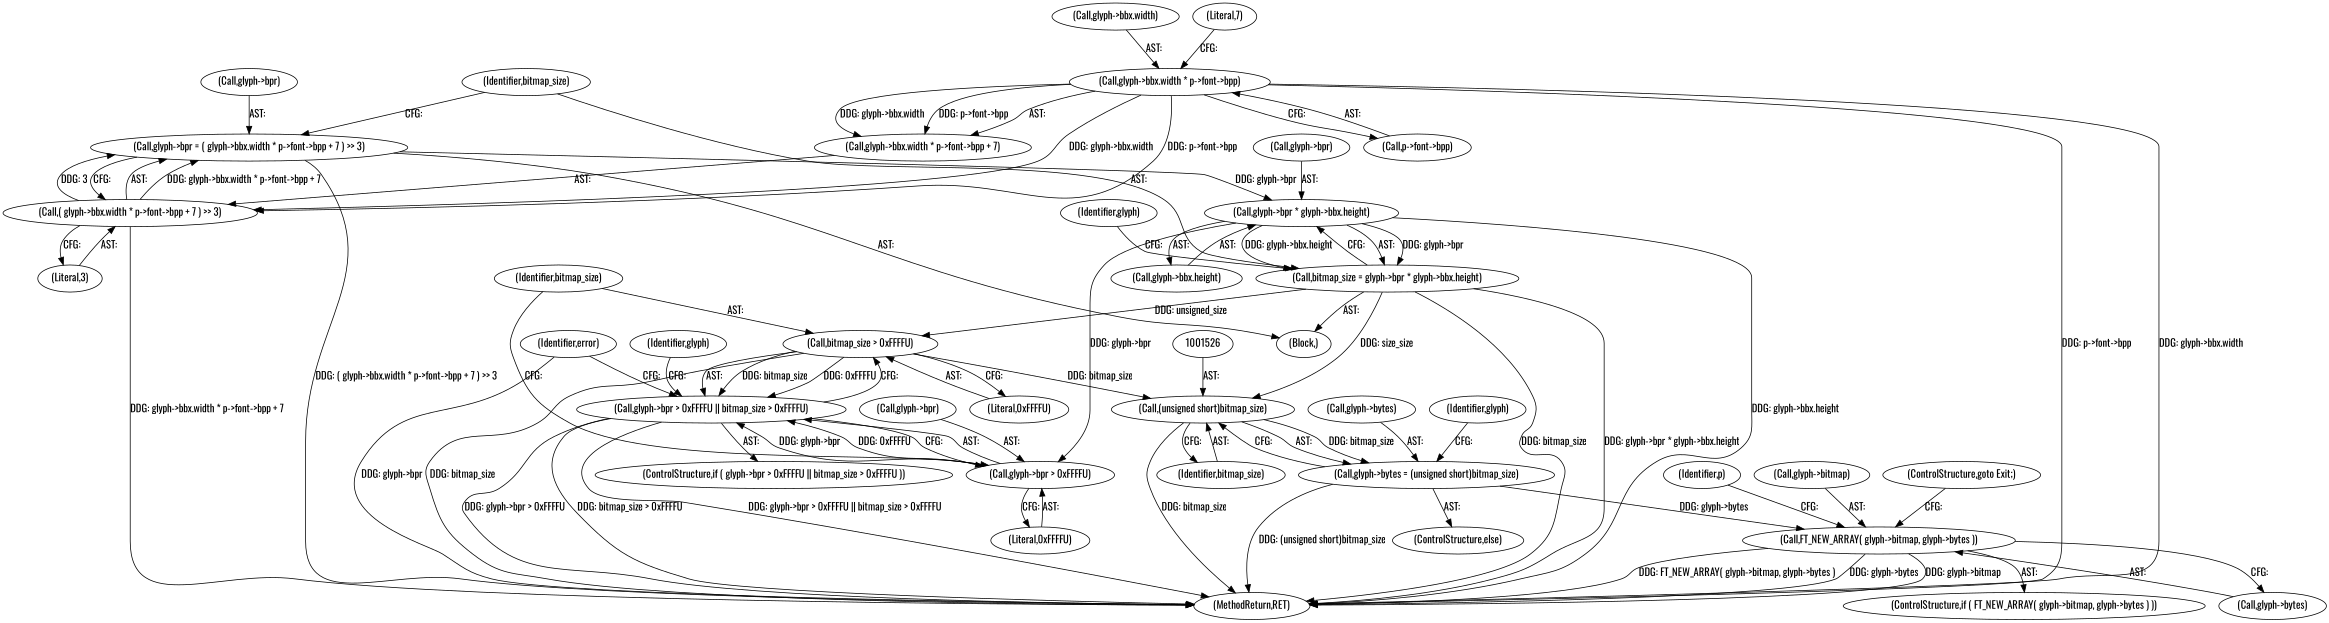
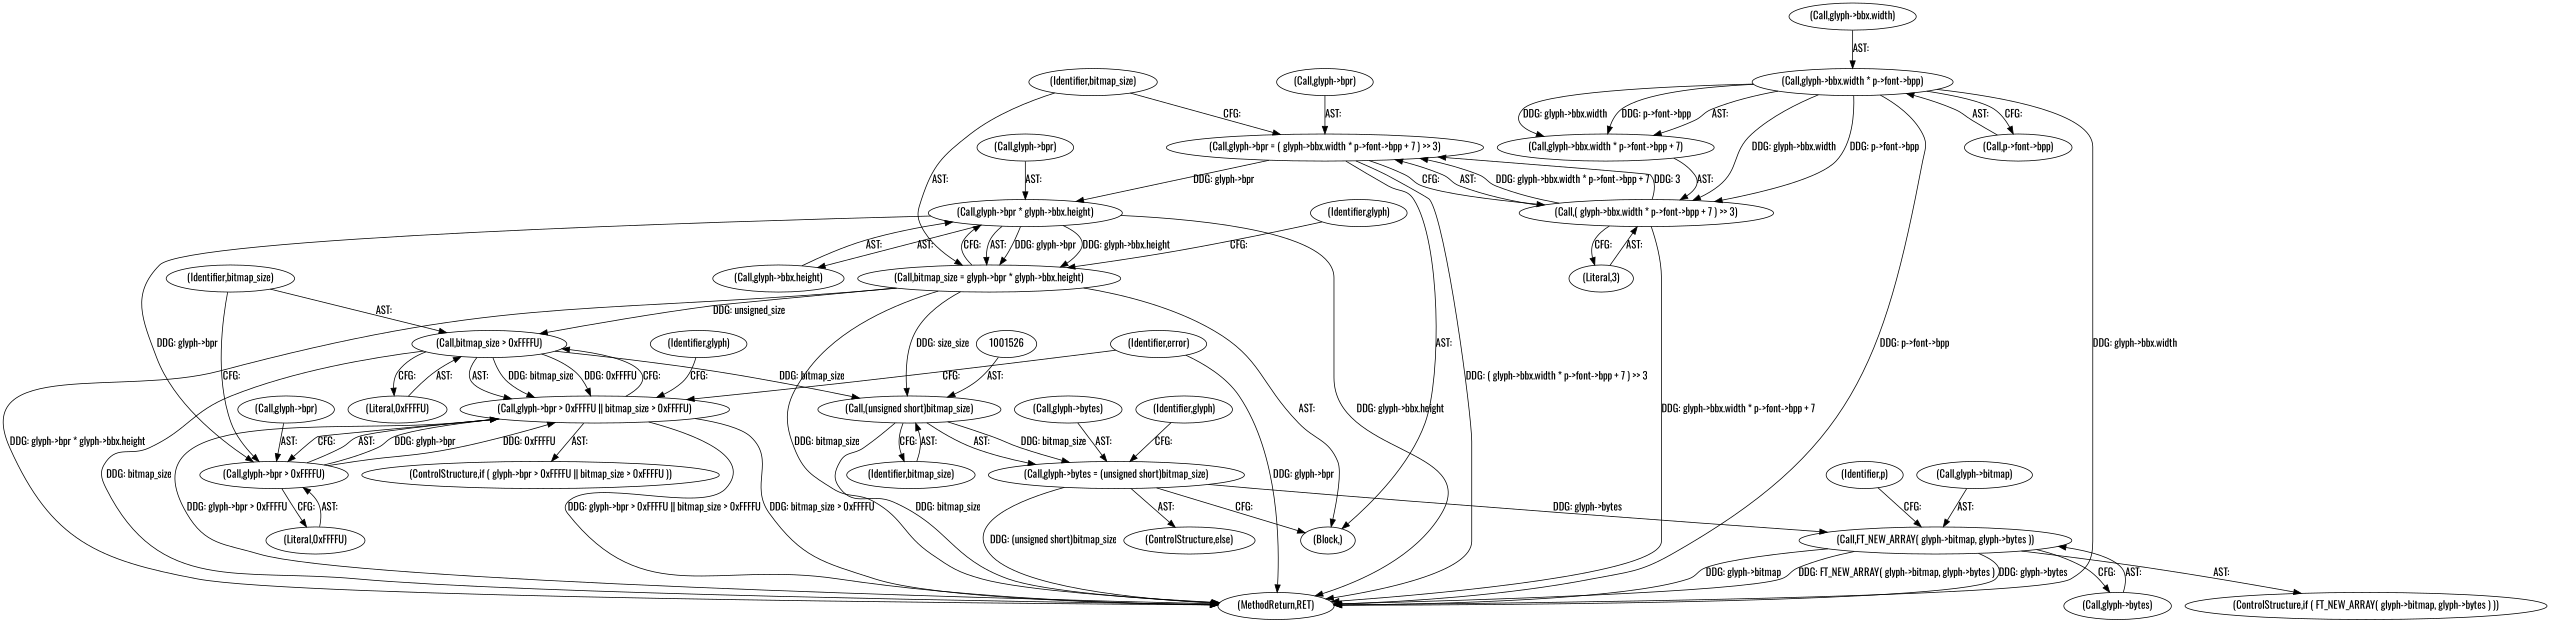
node "(Literal,7)": removed
edge "(Call,glyph->bytes = (unsigned short)bitmap_size)" -> "(Call,(unsigned short)bitmap_size)": now "(Call,glyph->bytes = (unsigned short)bitmap_size)" -> "(Block,)"
node "(ControlStructure,goto Exit;)": removed
